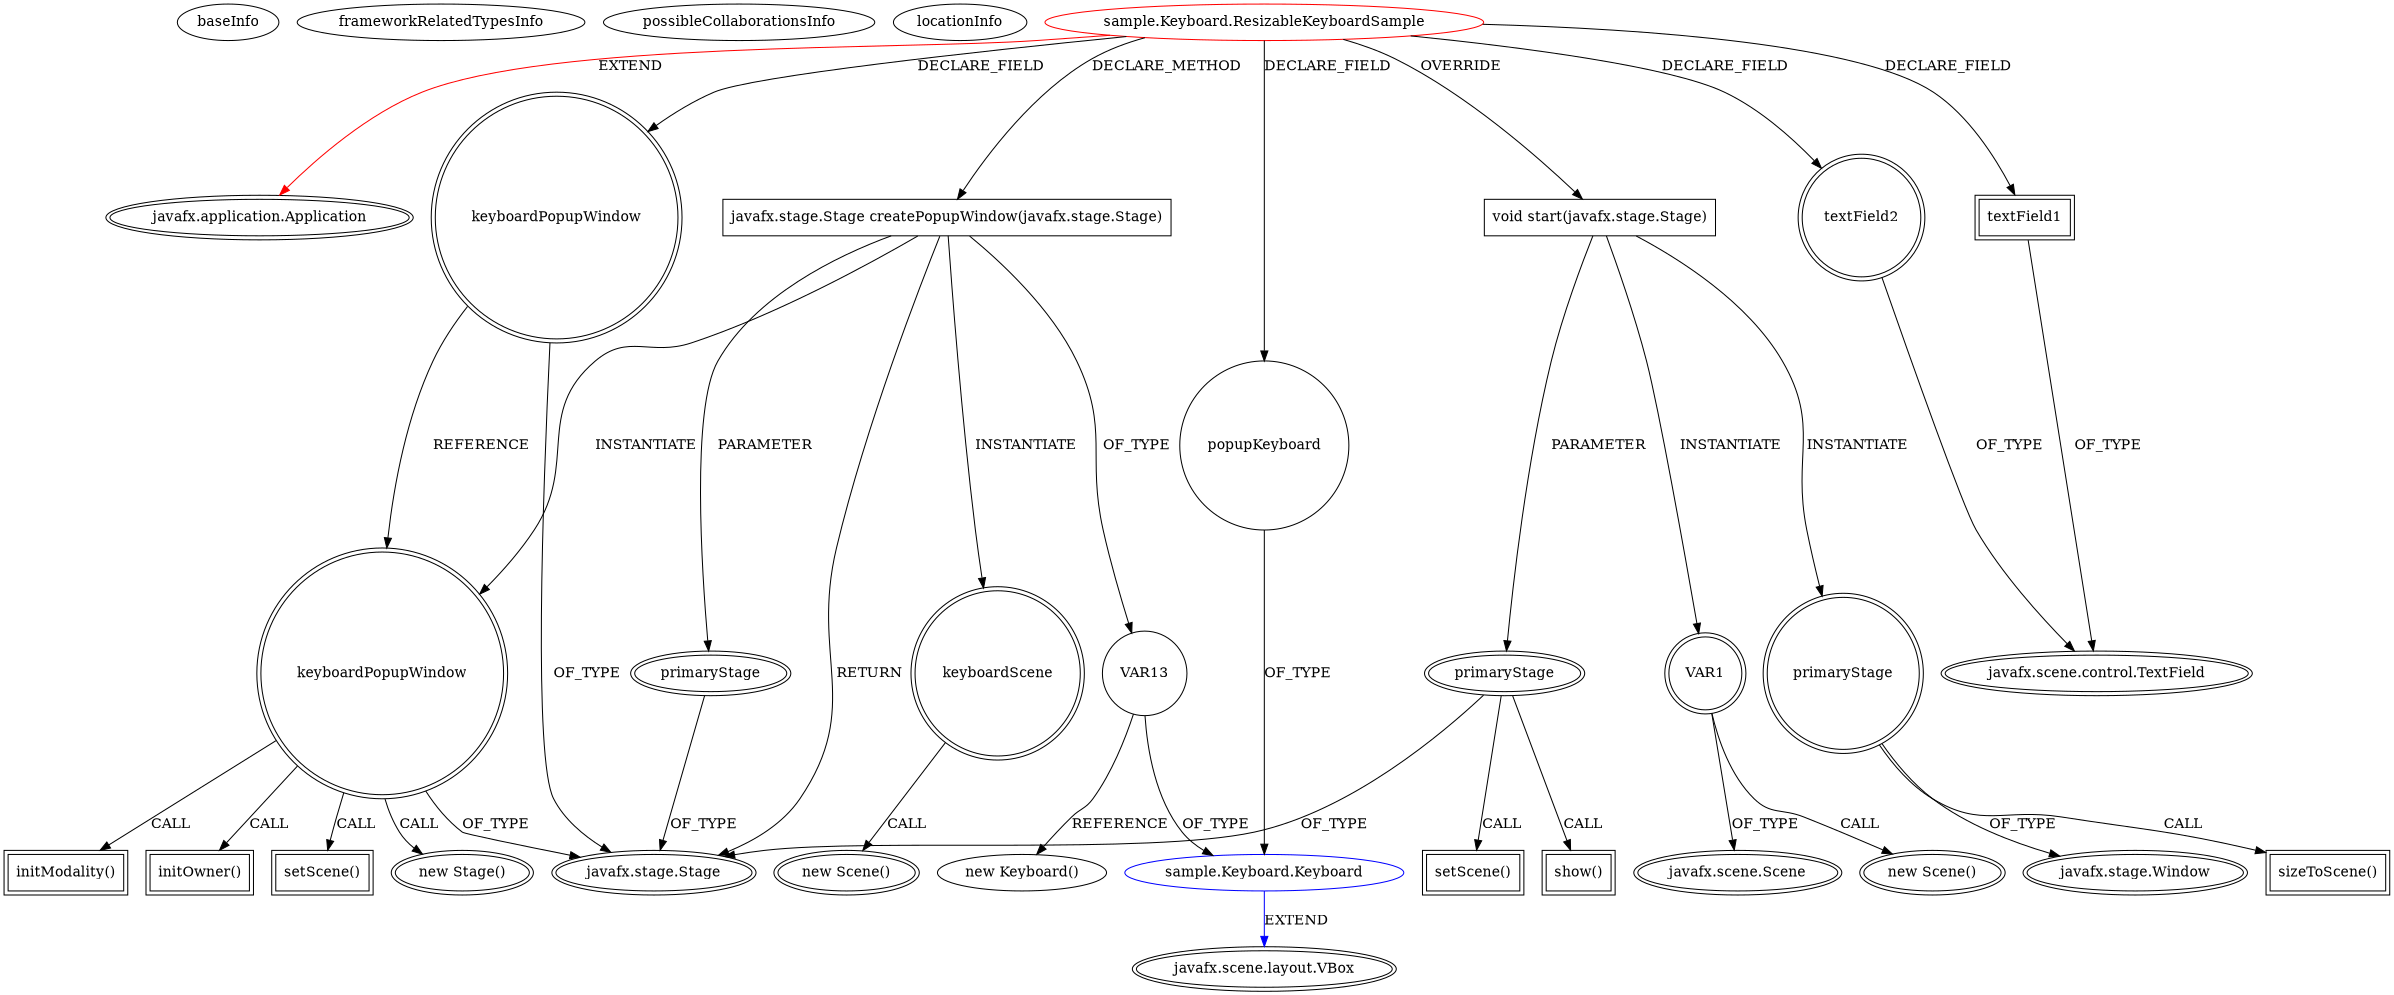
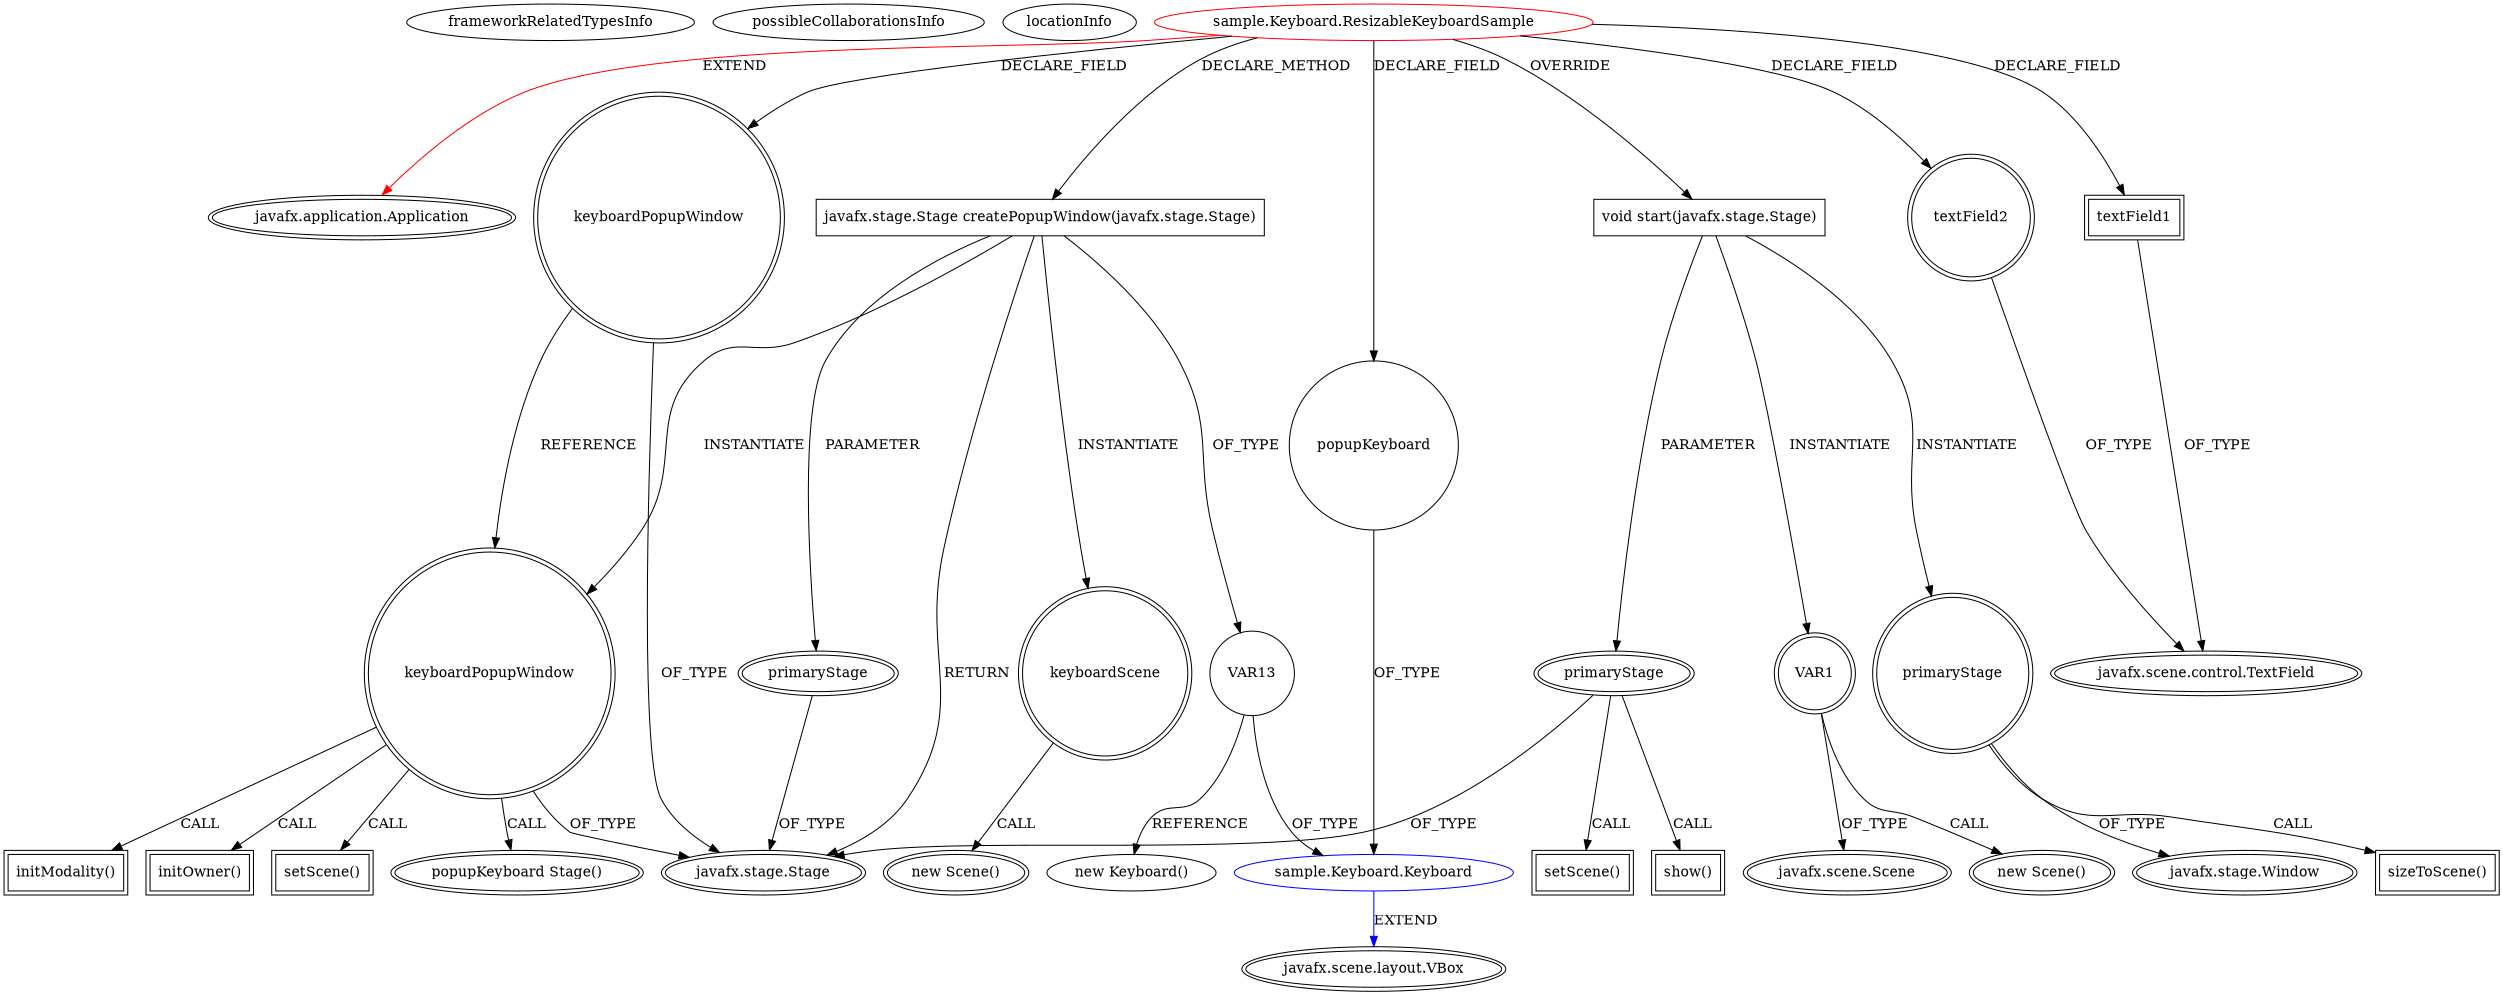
node "baseInfo": removed
node "new Stage()": label "new Stage()" -> "popupKeyboard Stage()"
